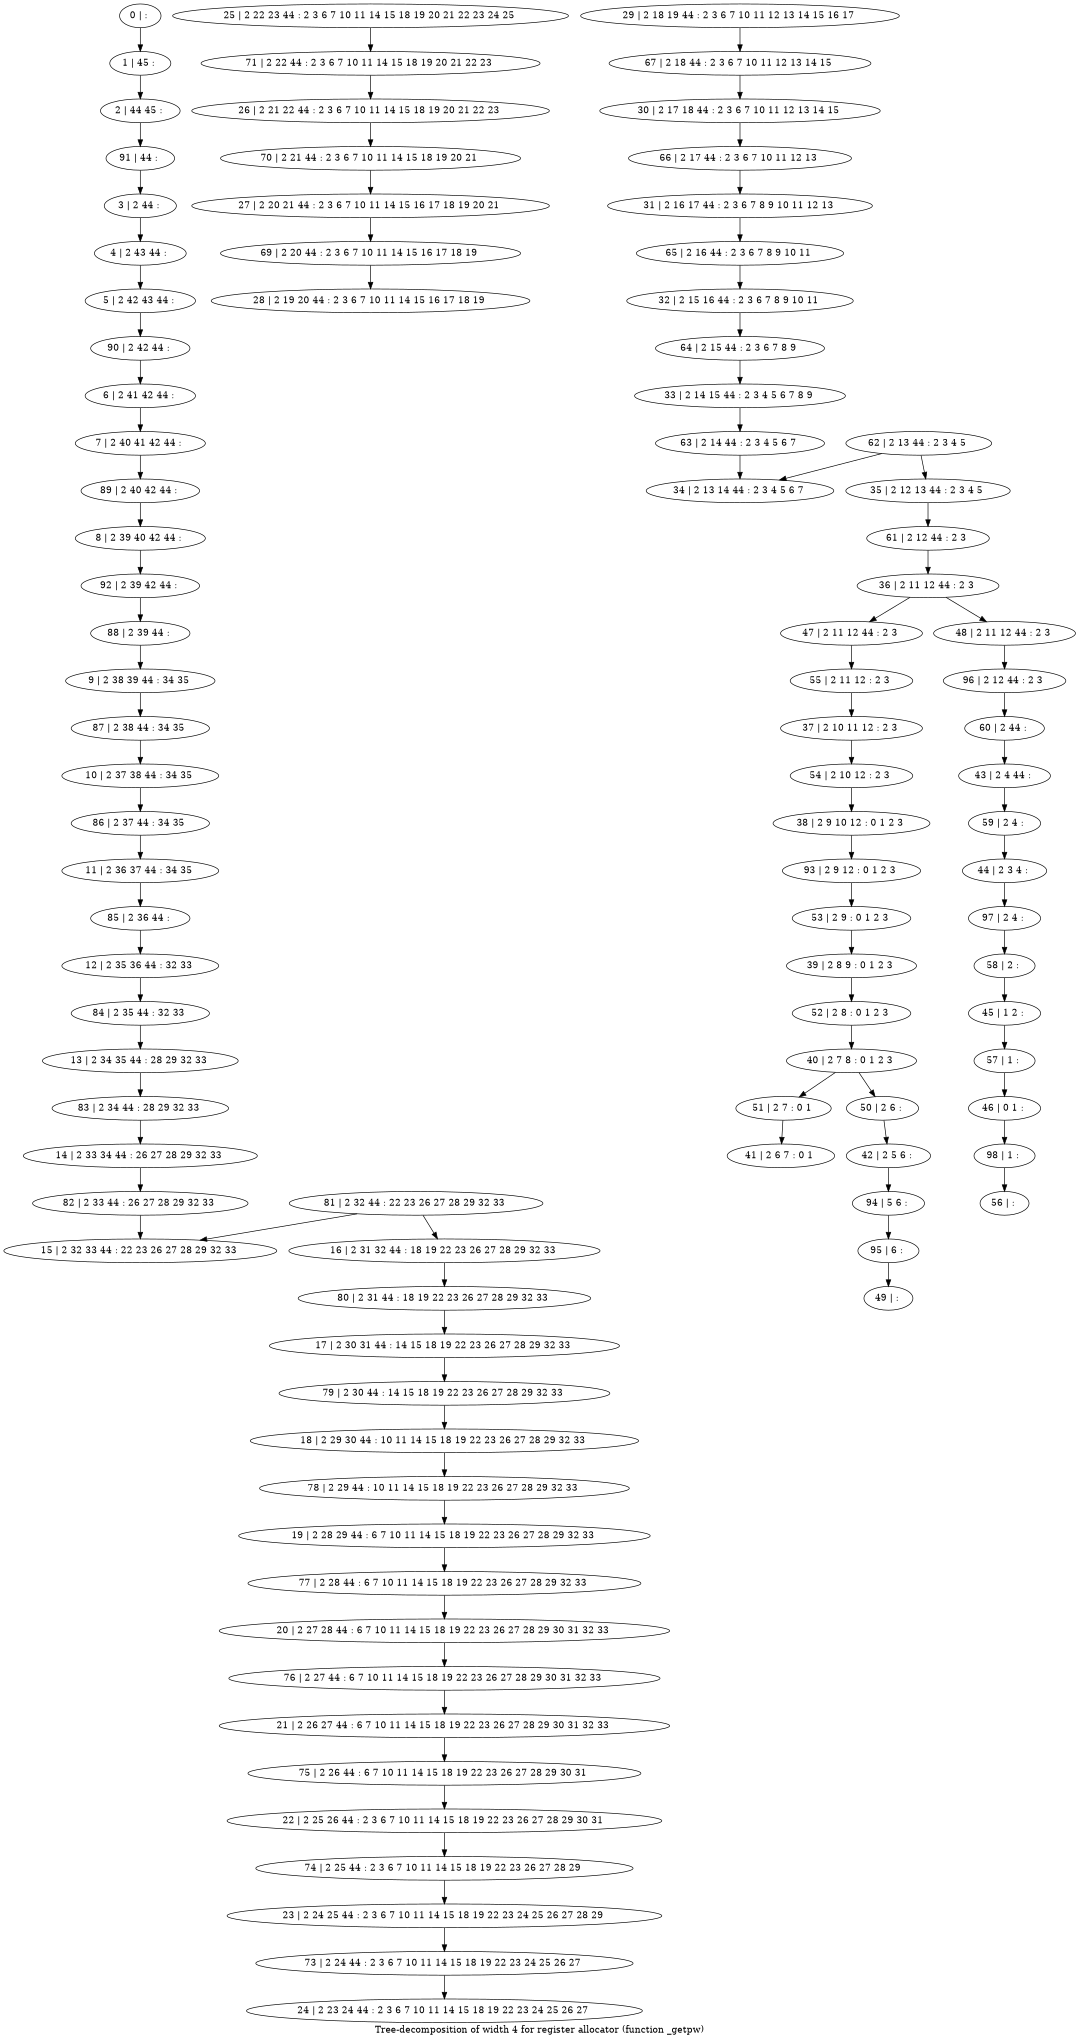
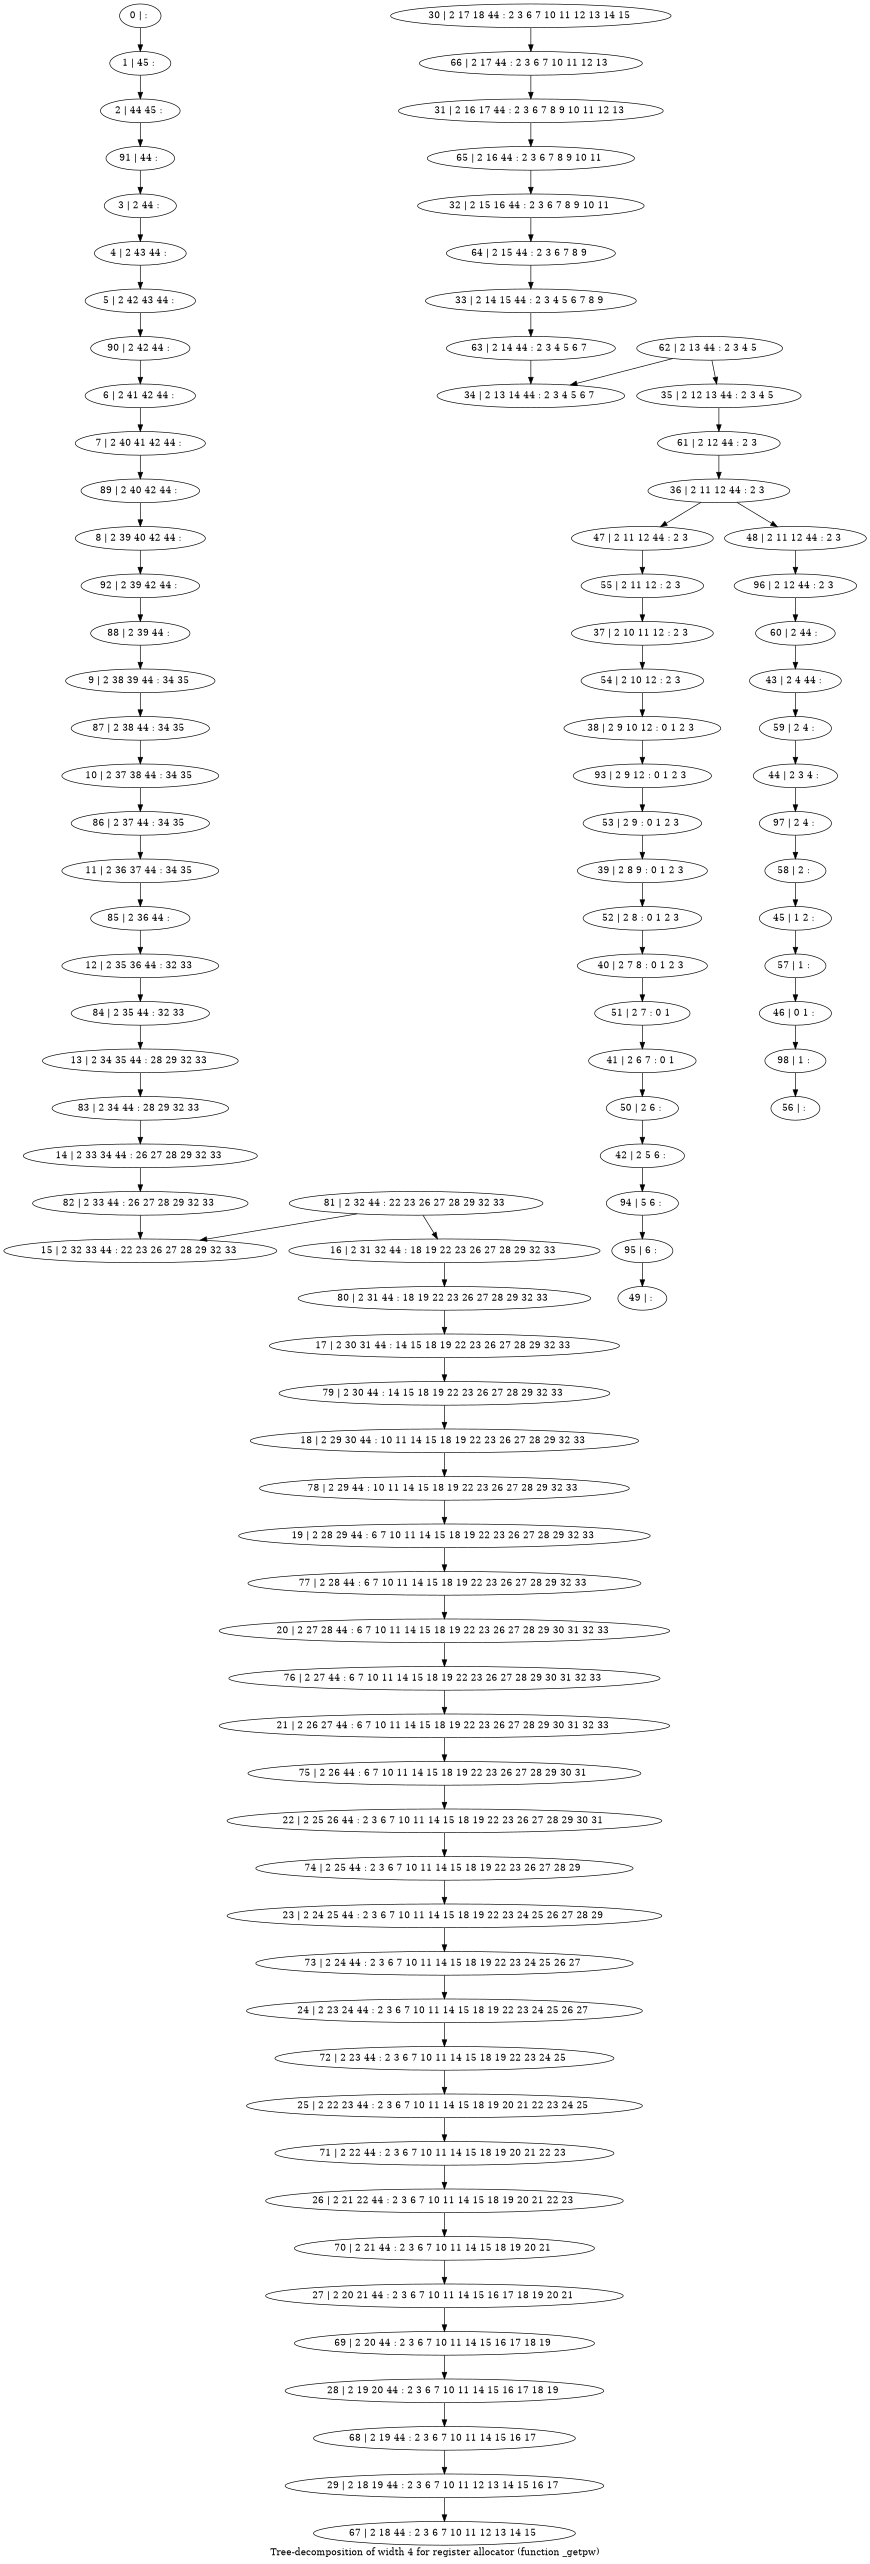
edge "67 | 2 18 44 : 2 3 6 7 10 11 12 13 14 15" -> "30 | 2 17 18 44 : 2 3 6 7 10 11 12 13 14 15": removed
edge "40 | 2 7 8 : 0 1 2 3" -> "50 | 2 6 :": now "41 | 2 6 7 : 0 1" -> "50 | 2 6 :"
node "72 | 2 23 44 : 2 3 6 7 10 11 14 15 18 19 22 23 24 25": added
node "68 | 2 19 44 : 2 3 6 7 10 11 14 15 16 17": added
